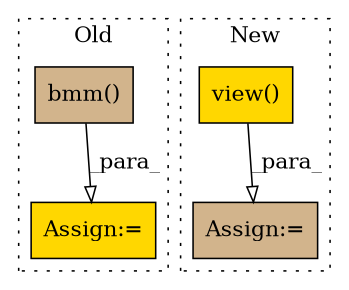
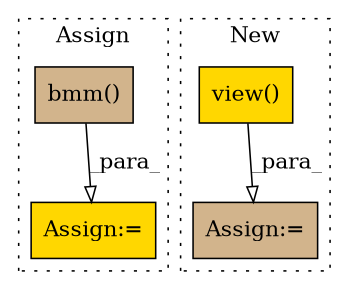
cluster "Old": label "Old" -> "Assign"
